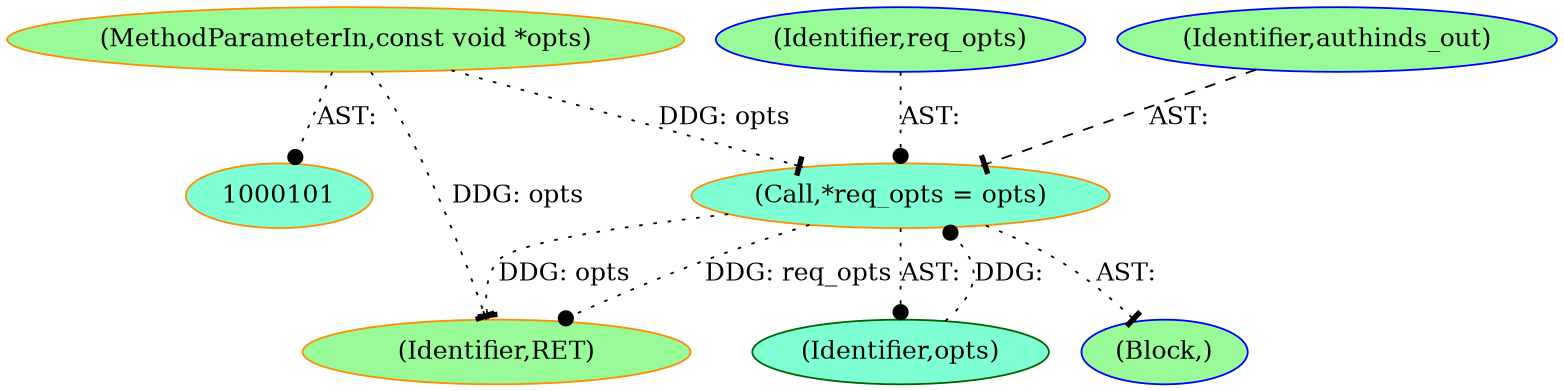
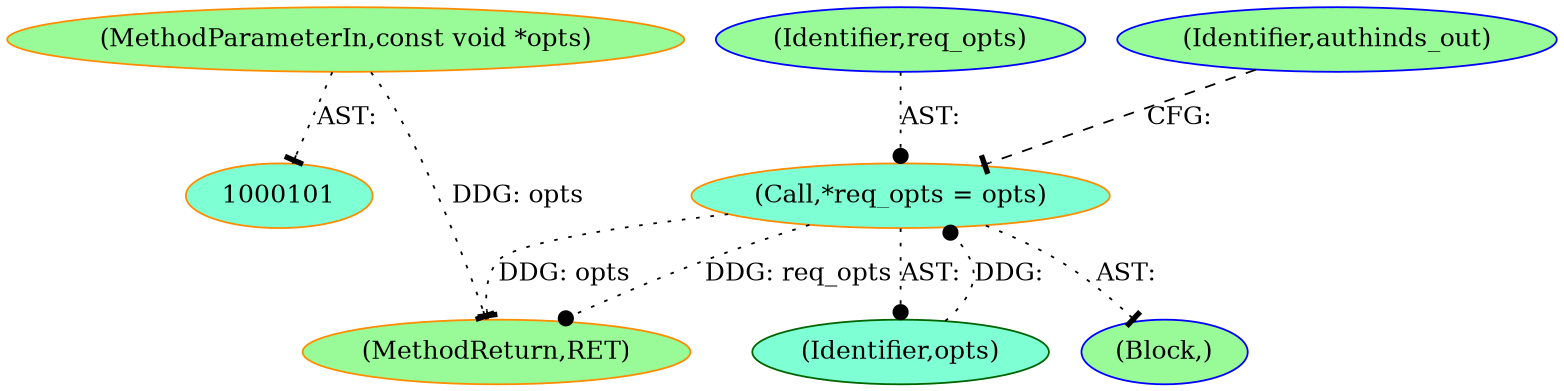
edge "(MethodParameterIn,const void *opts)" -> "1000101": arrowhead dot -> tee
edge "(MethodParameterIn,const void *opts)" -> "(Call,*req_opts = opts)": removed, label "DDG: opts"
edge "(Identifier,authinds_out)" -> "(Call,*req_opts = opts)": label "AST: " -> "CFG: "
node "(Identifier,RET)": label "(Identifier,RET)" -> "(MethodReturn,RET)"
